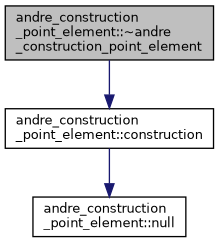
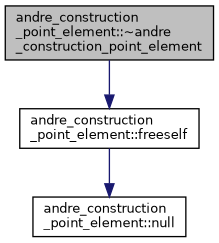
node "andre_construction _point_element::construction": label "andre_construction _point_element::construction" -> "andre_construction _point_element::freeself"
